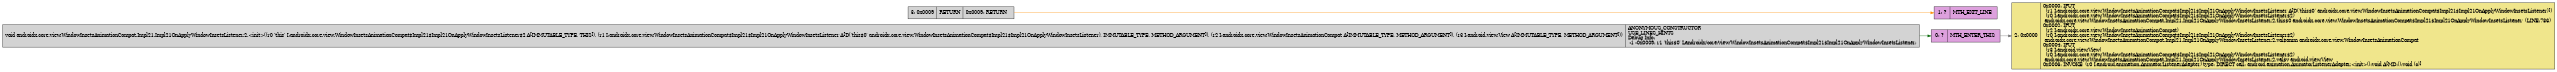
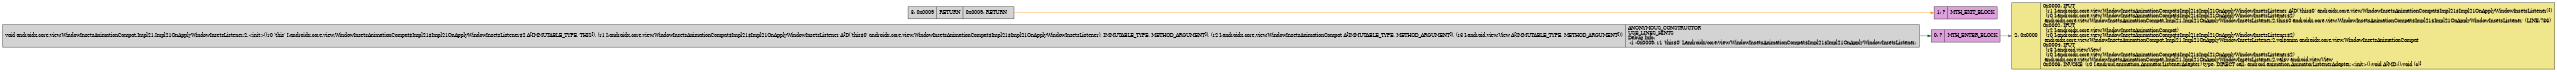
node "1: ?": text "MTH_EXIT_LINE" -> "MTH_EXIT_BLOCK"
node "0: ?": text "MTH_ENTER_THIS" -> "MTH_ENTER_BLOCK"
